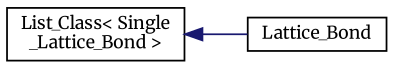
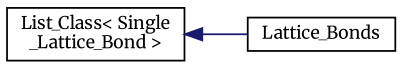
node "Lattice_Bond": label "Lattice_Bond" -> "Lattice_Bonds"
